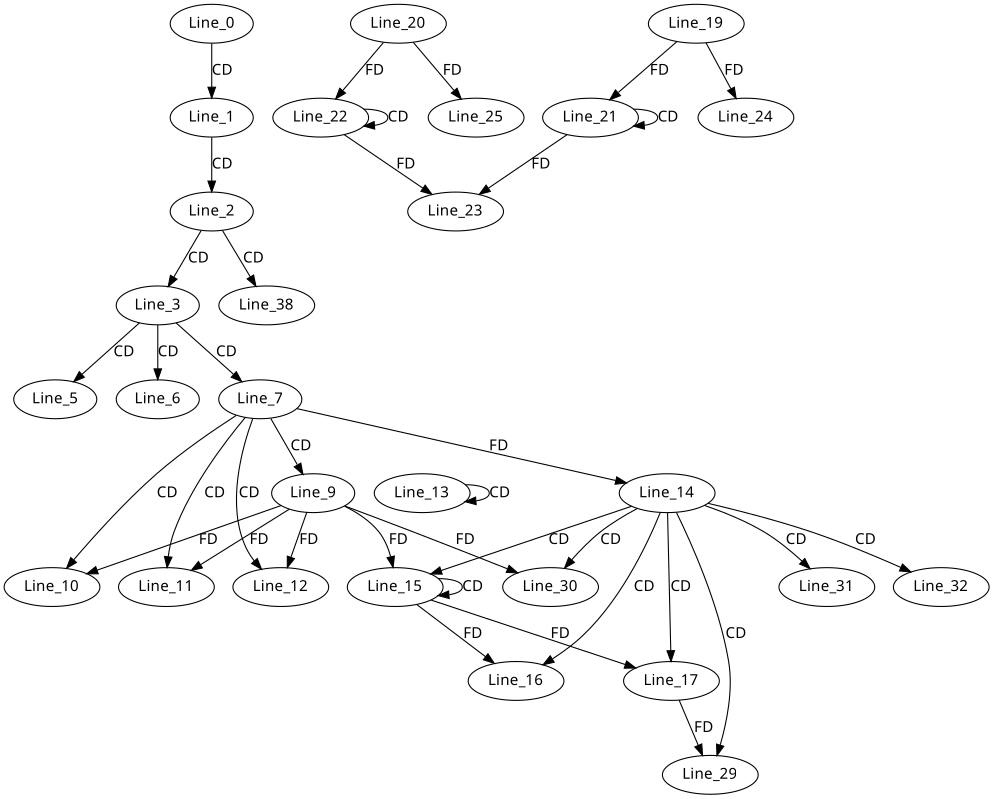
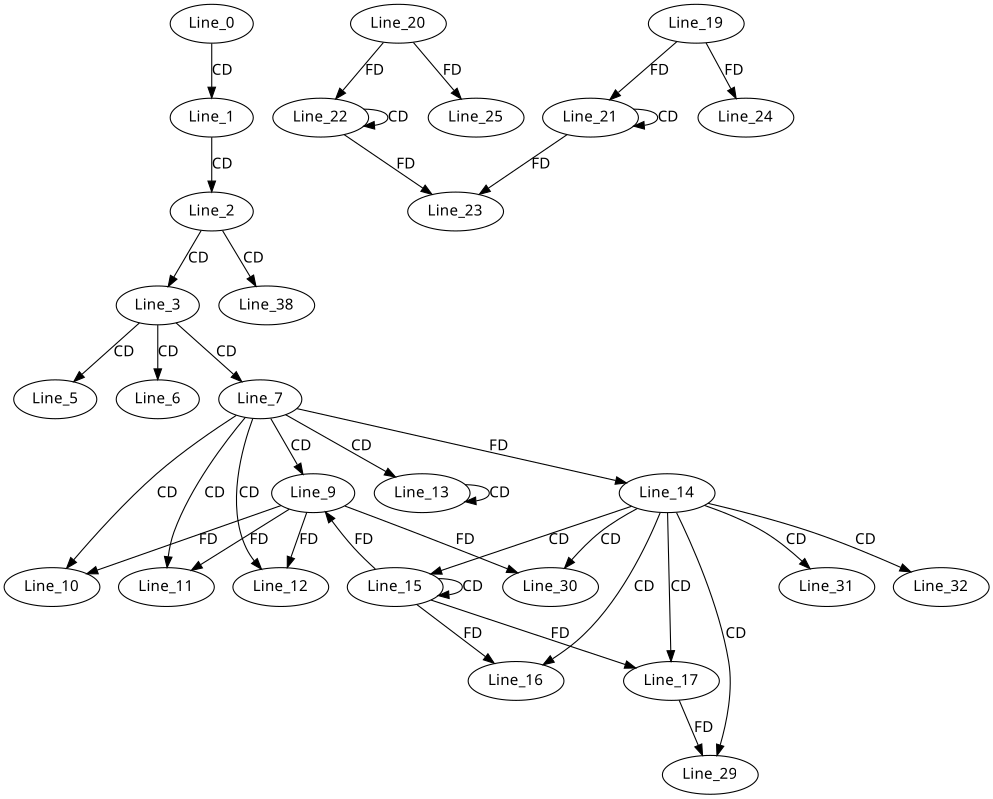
edge "Line_7" -> "Line_13": added, label "CD"
edge "Line_9" -> "Line_15": reversed
